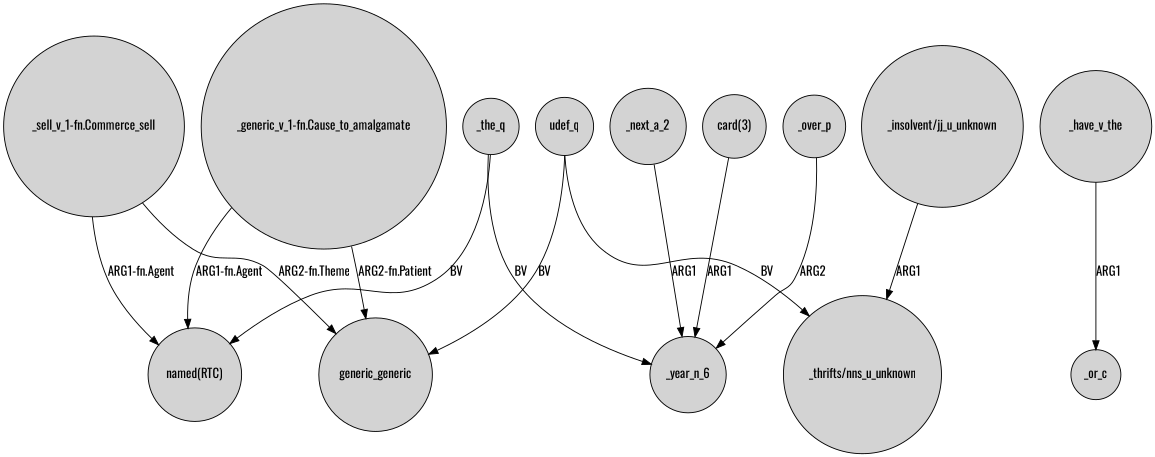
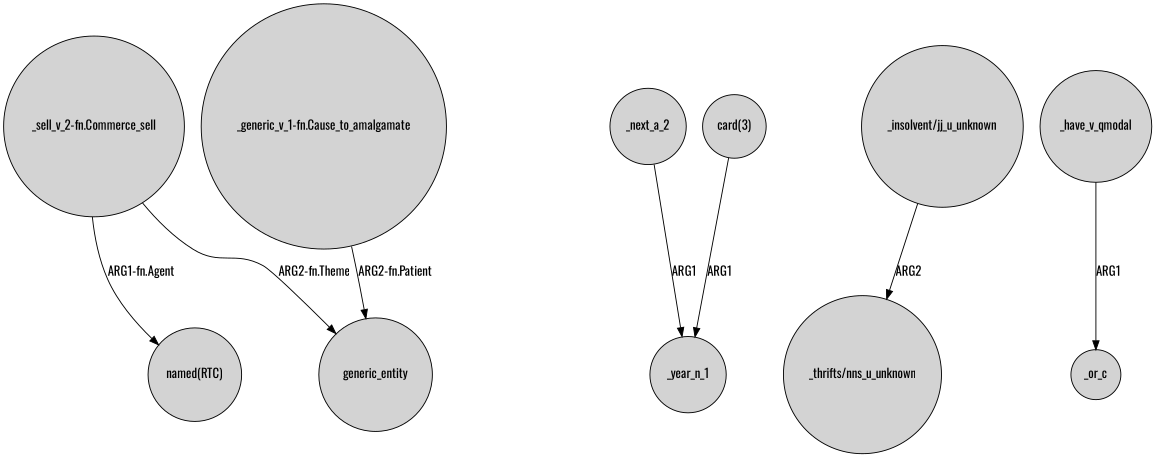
node "_sell_v_1-fn.Commerce_sell": label "_sell_v_1-fn.Commerce_sell" -> "_sell_v_2-fn.Commerce_sell"
node "_the_q": removed
node "udef_q": removed
node "_over_p": removed
node "_have_v_the": label "_have_v_the" -> "_have_v_qmodal"
edge "_generic_v_1-fn.Cause_to_amalgamate" -> "named(RTC)": removed, label "ARG1-fn.Agent"
edge "_insolvent/jj_u_unknown" -> "_thrifts/nns_u_unknown": label "ARG1" -> "ARG2"
node "generic_generic": label "generic_generic" -> "generic_entity"
node "_year_n_6": label "_year_n_6" -> "_year_n_1"
